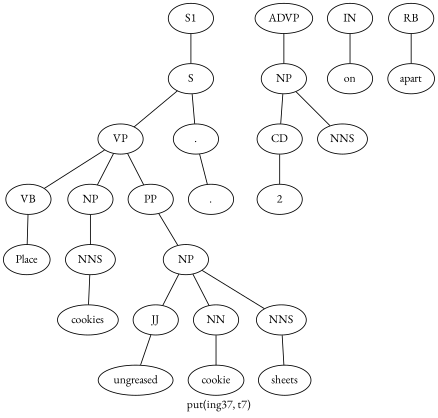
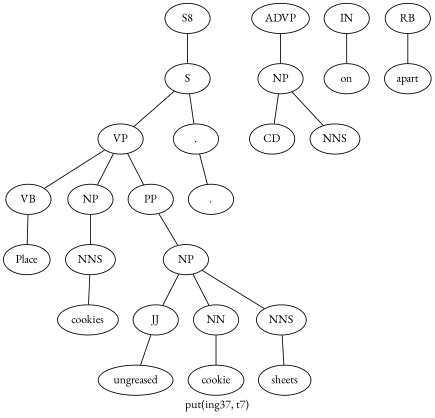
node "S1": label "S1" -> "S8"
node "2": removed
